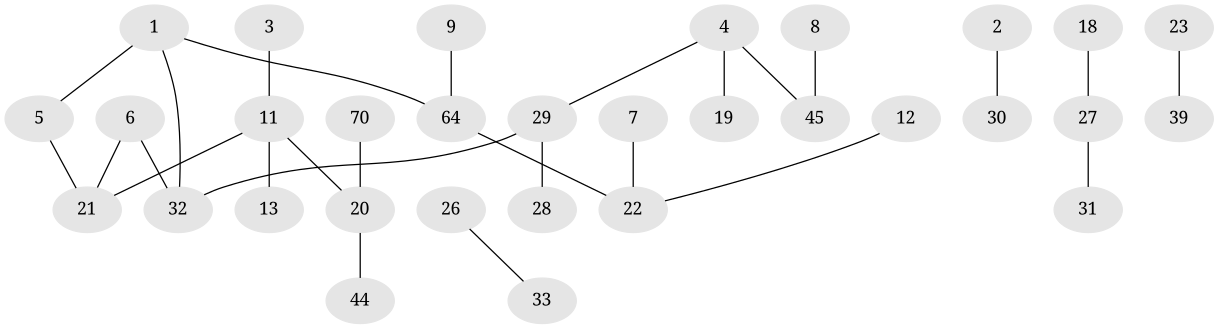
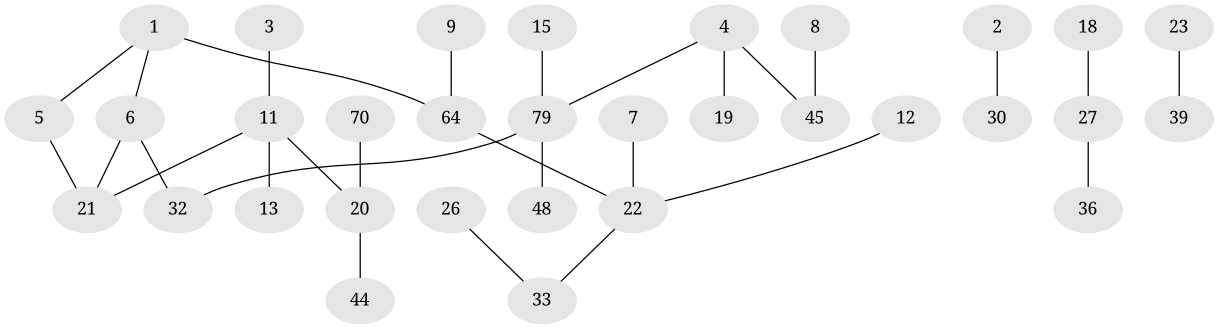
node "15": added
edge "1" -- "32": now "1" -- "6"
node "29": label "29" -> "79"
node "28": label "28" -> "48"
node "31": label "31" -> "36"
edge "22" -- "33": added
